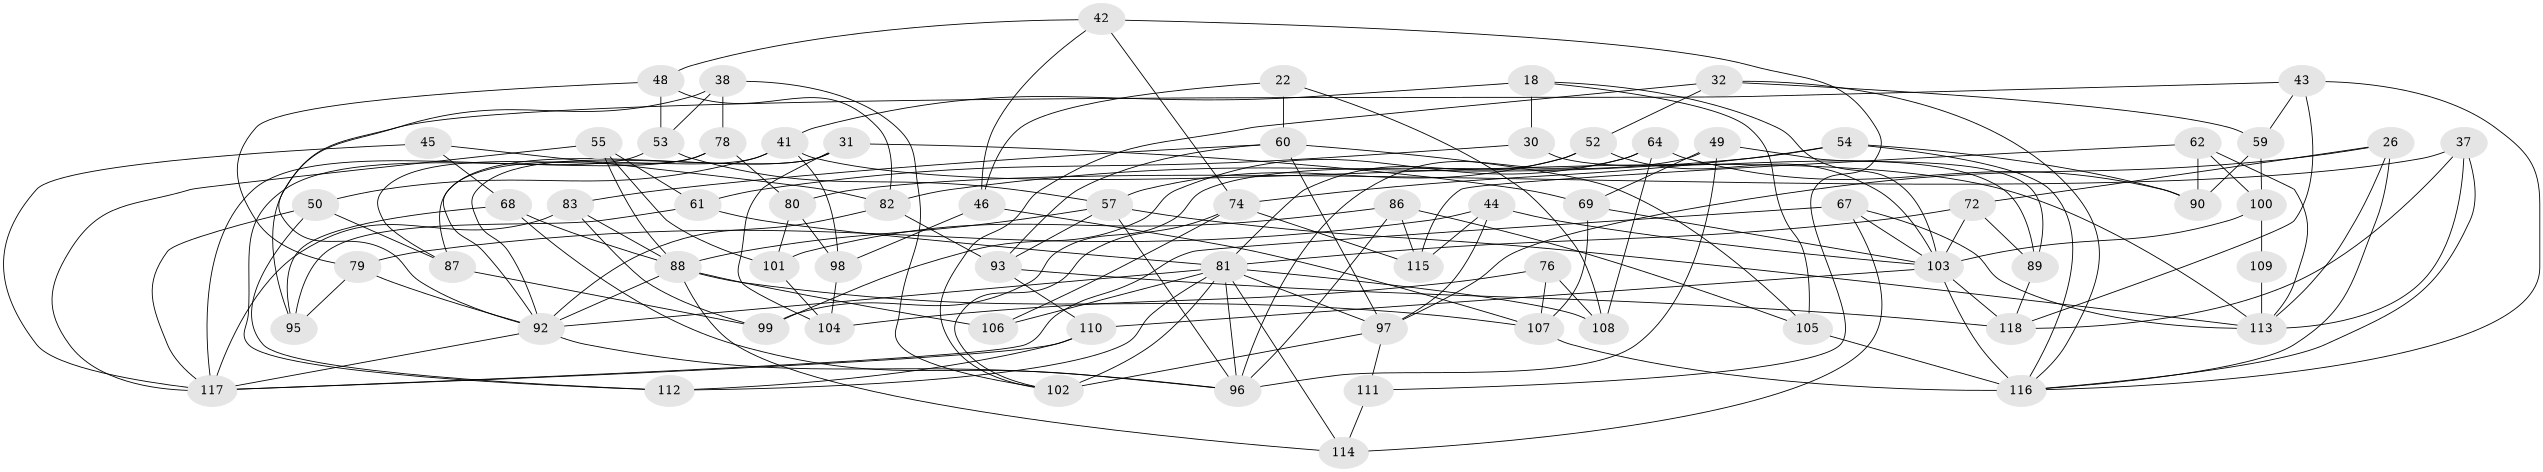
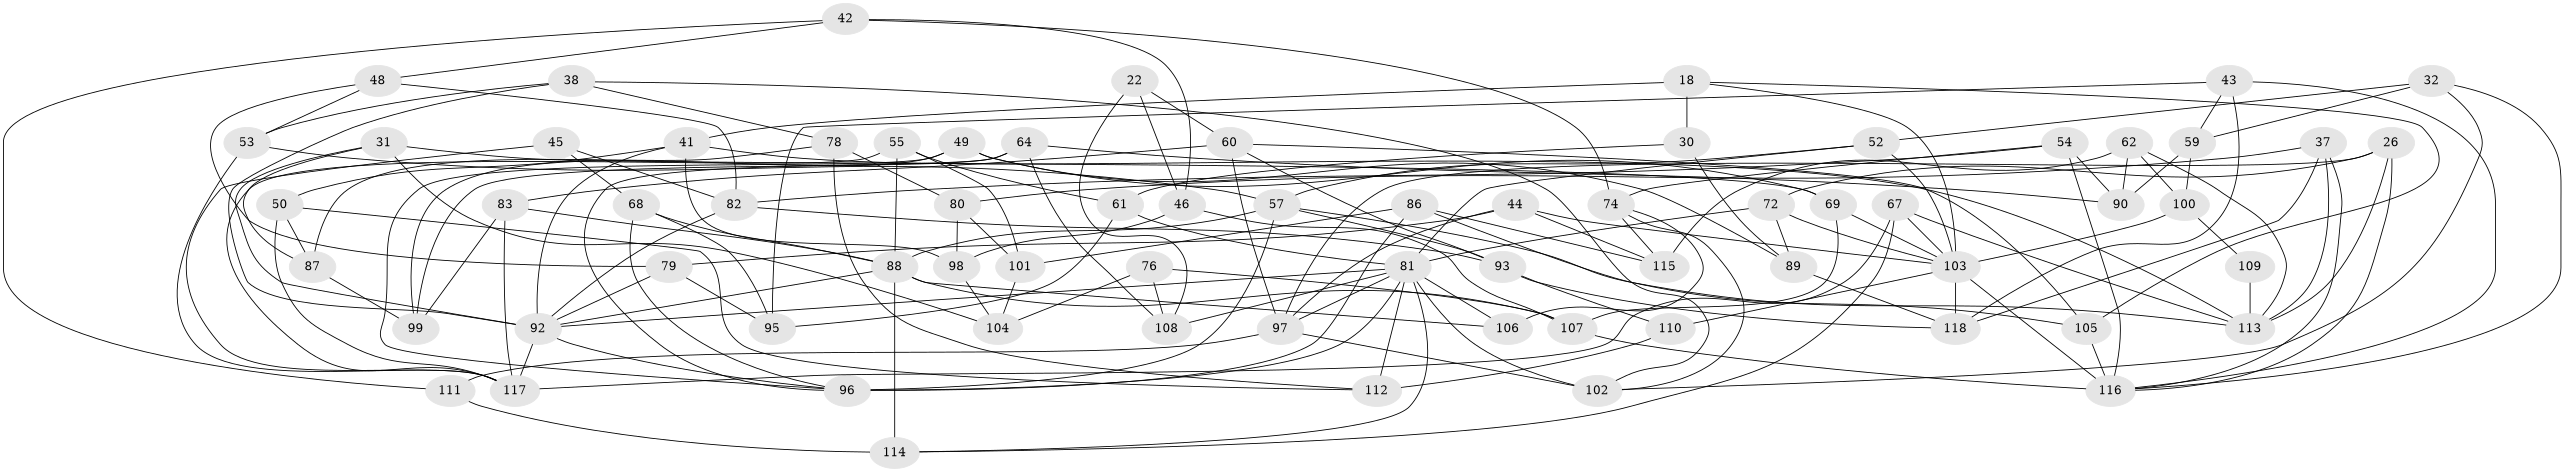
edge "110" -- "117": removed
